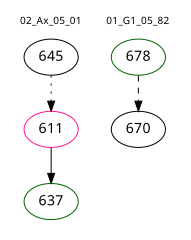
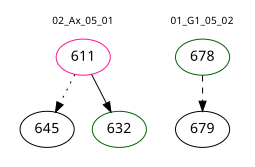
cluster "01_G1_05_82": label "01_G1_05_82" -> "01_G1_05_02"
edge "645" -> "611": reversed
node "670": label "670" -> "679"
node "637": label "637" -> "632"
